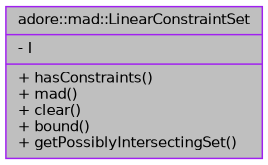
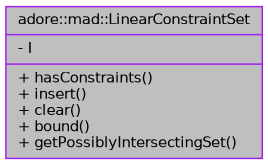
node "adore::mad::LinearConstraintSet": text "+ mad()" -> "+ insert()"
